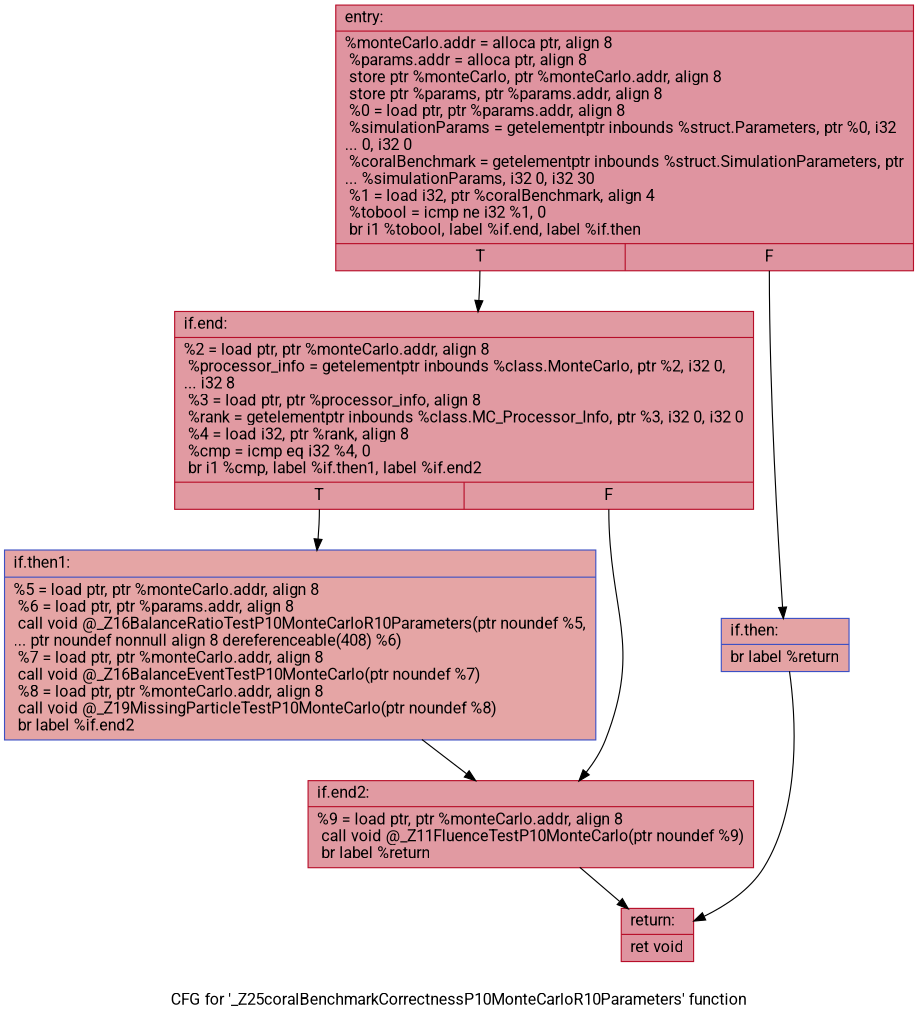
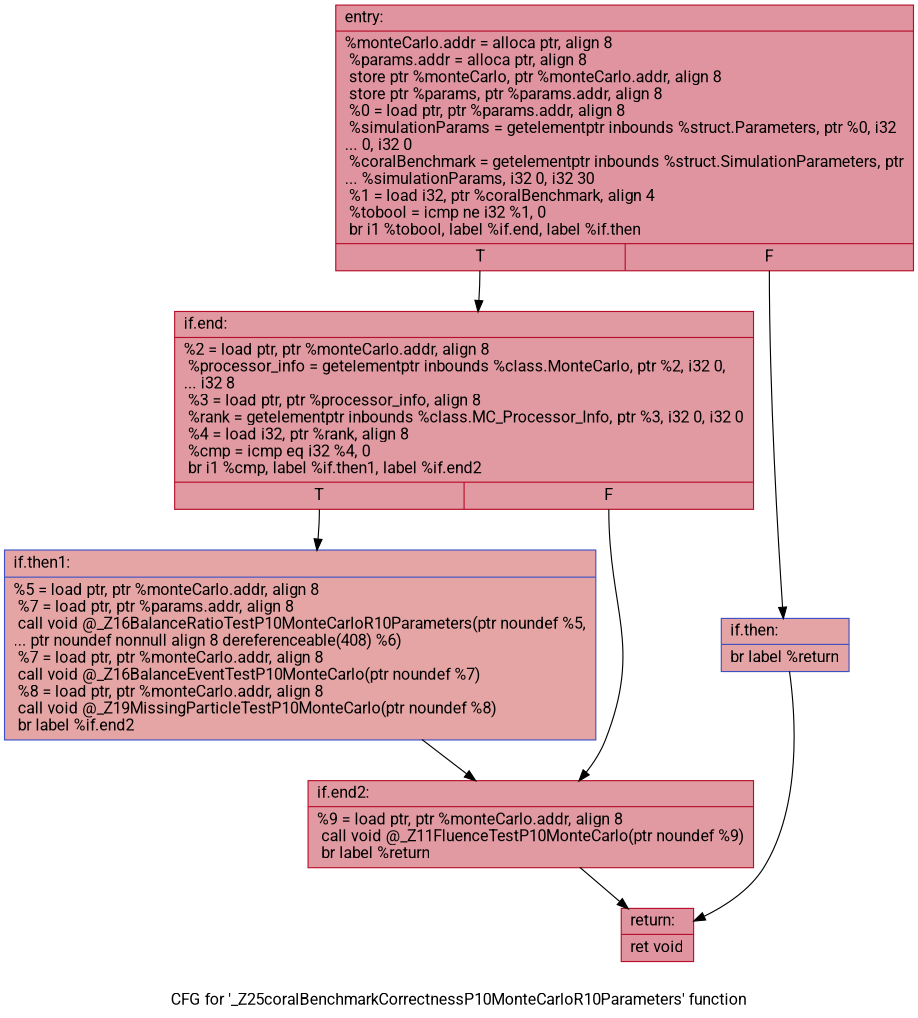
node "if.then1:": text "%6 = load ptr, ptr %params.addr, align 8" -> "%7 = load ptr, ptr %params.addr, align 8"
